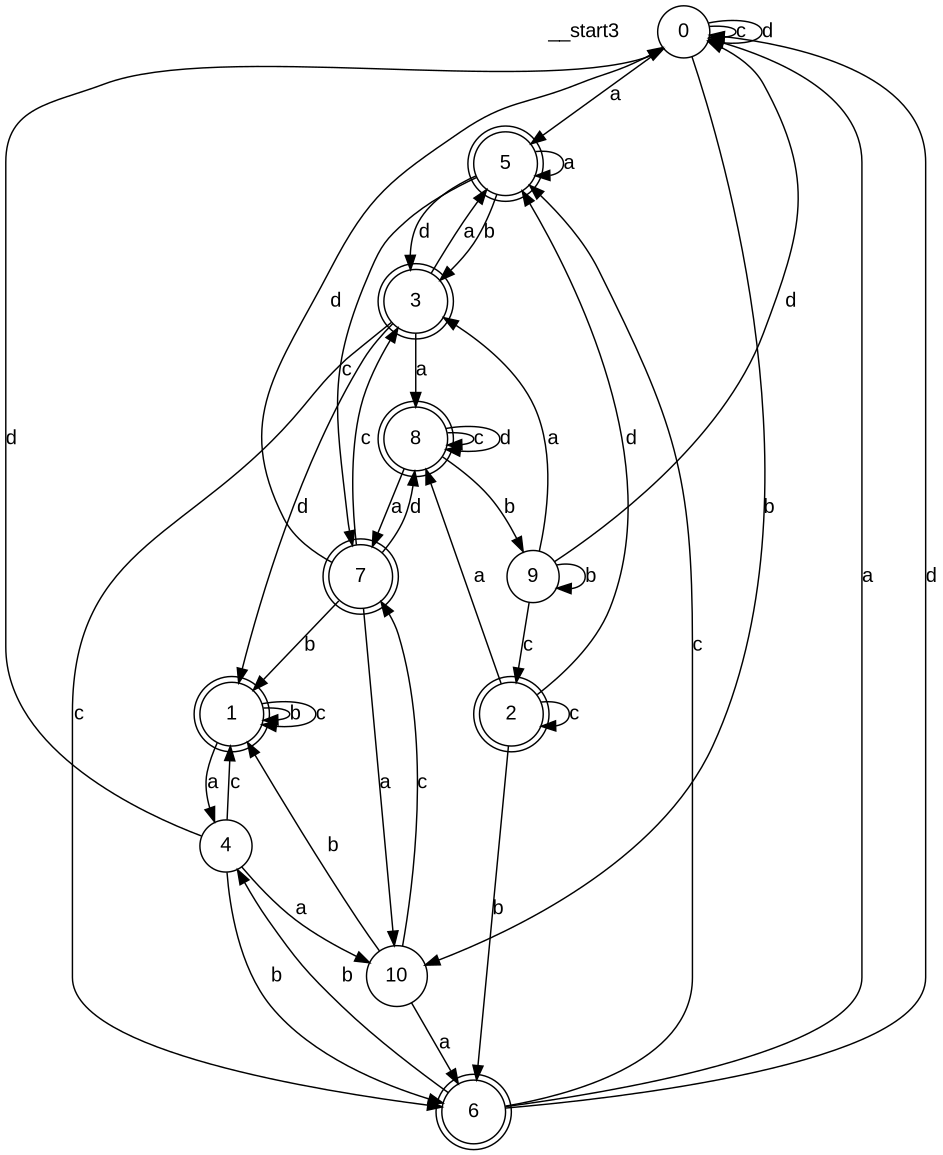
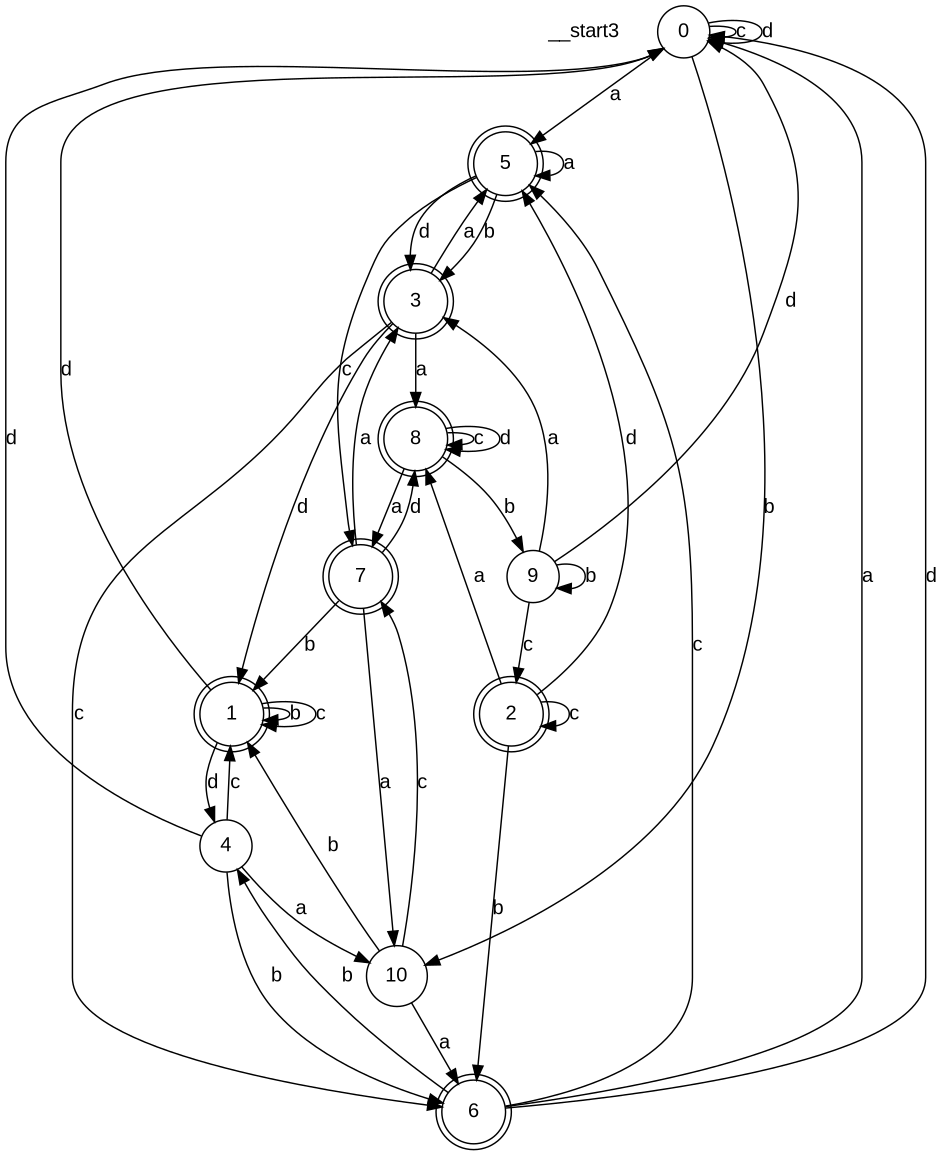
edge "7" -> "0": now "1" -> "0"
edge "7" -> "3": label "c" -> "a"
edge "1" -> "4": label "a" -> "d"
